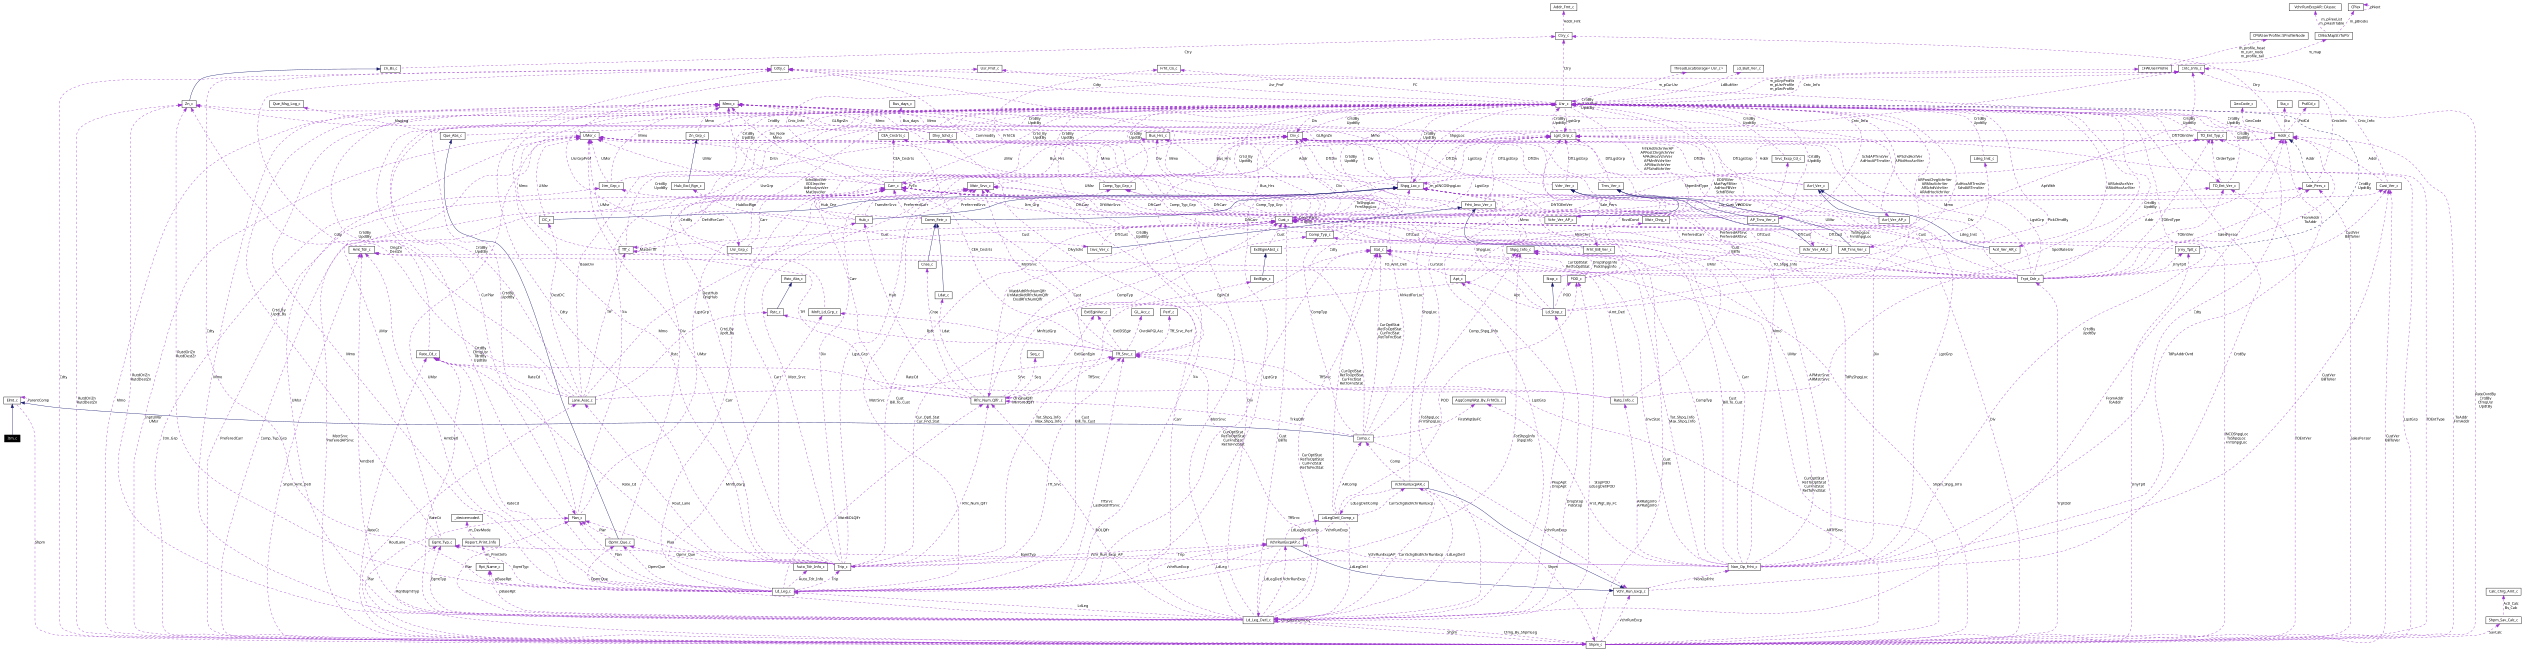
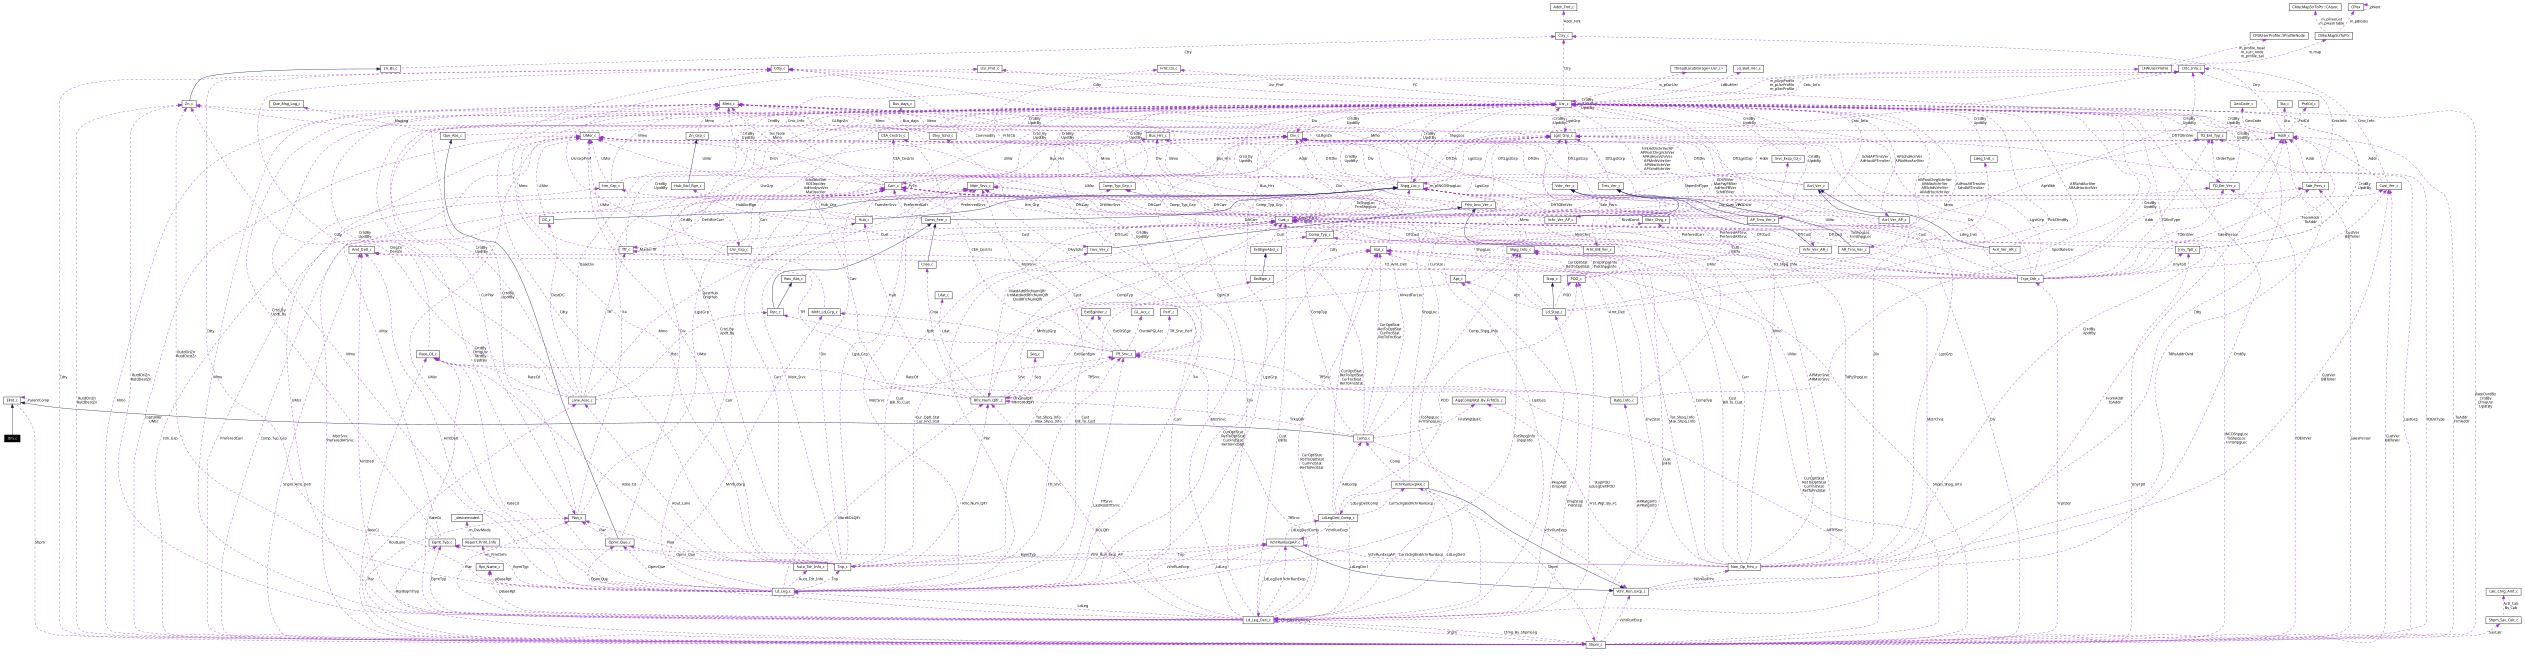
node "VchrRunExcpAR::CAssoc": label "VchrRunExcpAR::CAssoc" -> "CMiscMapStrToPtr::CAssoc"
edge "Usr_c" -> "Acrl_Ver_AR_c": reversed
edge "Sale_Pers_c" -> "Addr_c": color midnightblue -> darkorchid3
node "Amt_Tdr_c": label "Amt_Tdr_c" -> "Amt_Detl_c"
edge "Ldat_c" -> "Comn_Fetr_c": now "Rstc_c" -> "Comn_Fetr_c"
edge "Vchr_Run_Excp_c" -> "Mstr_Chrg_c": added, label "MstrChrg"
edge "Ld_Leg_c" -> "Plan_c": now "Ld_Leg_c" -> "Invc_Ver_c"
